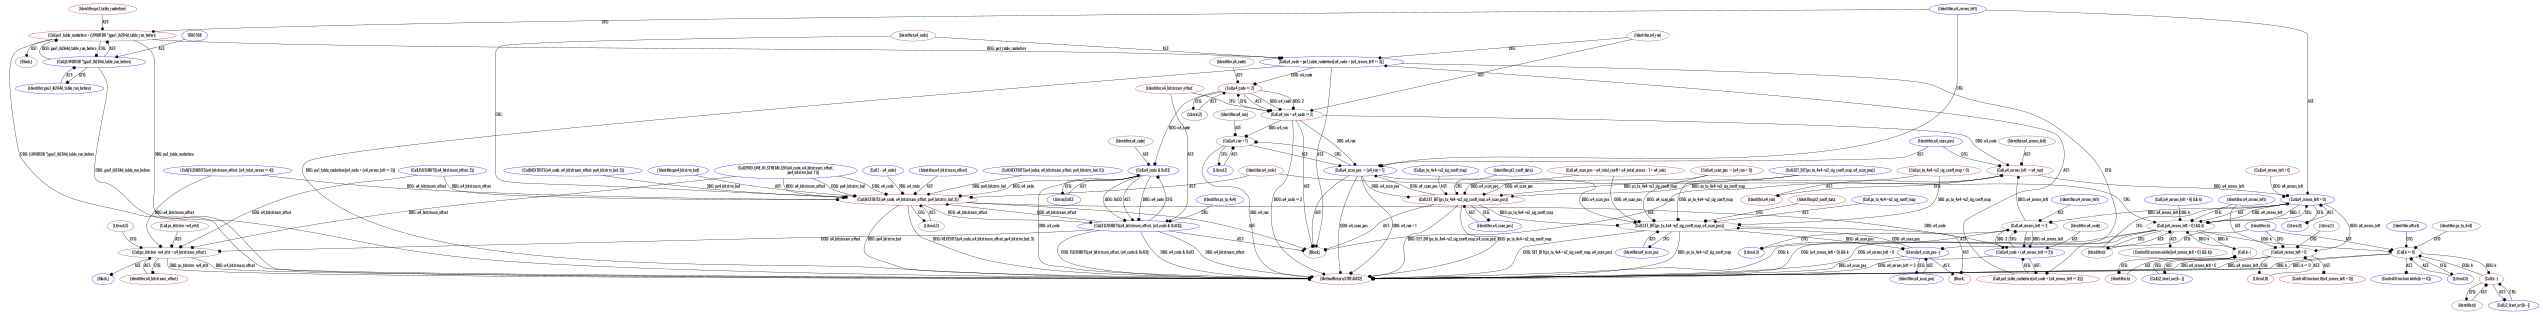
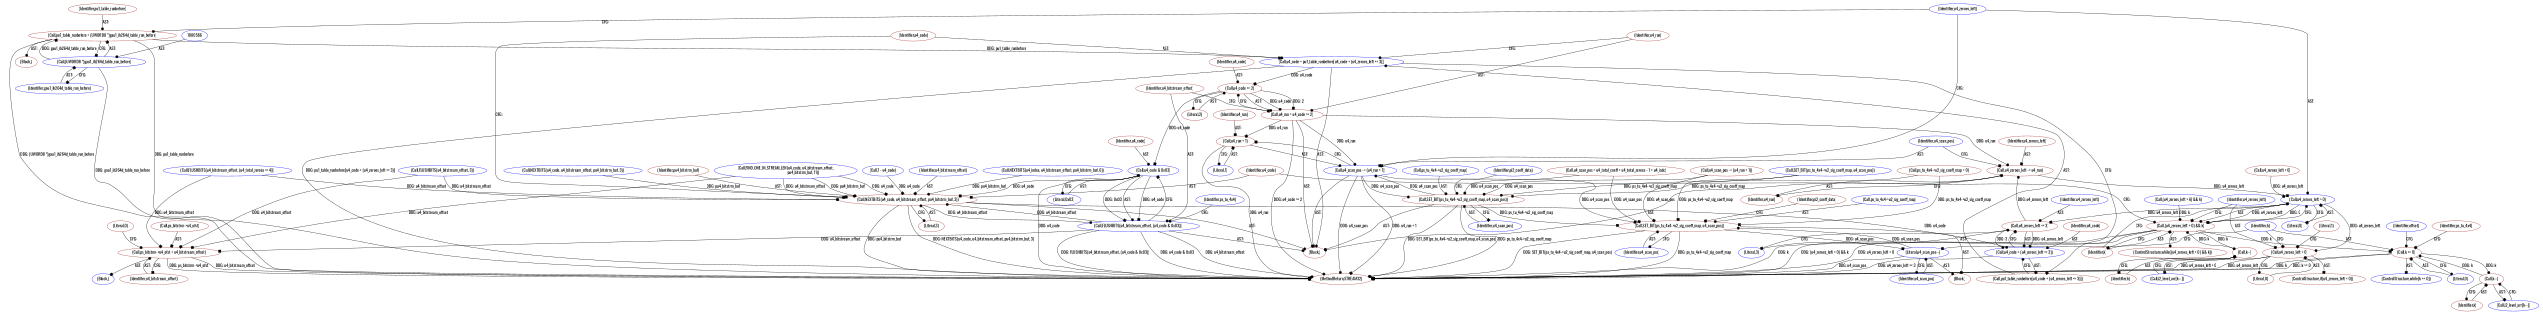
edge "(Call,u4_run = u4_code >> 2)" -> "(Call,u4_zeroes_left -= u4_run)": label "DDG: u4_code" -> "DDG: u4_run"
node "(Identifier,pu4_bitstrm_buf)": color blue -> brown
